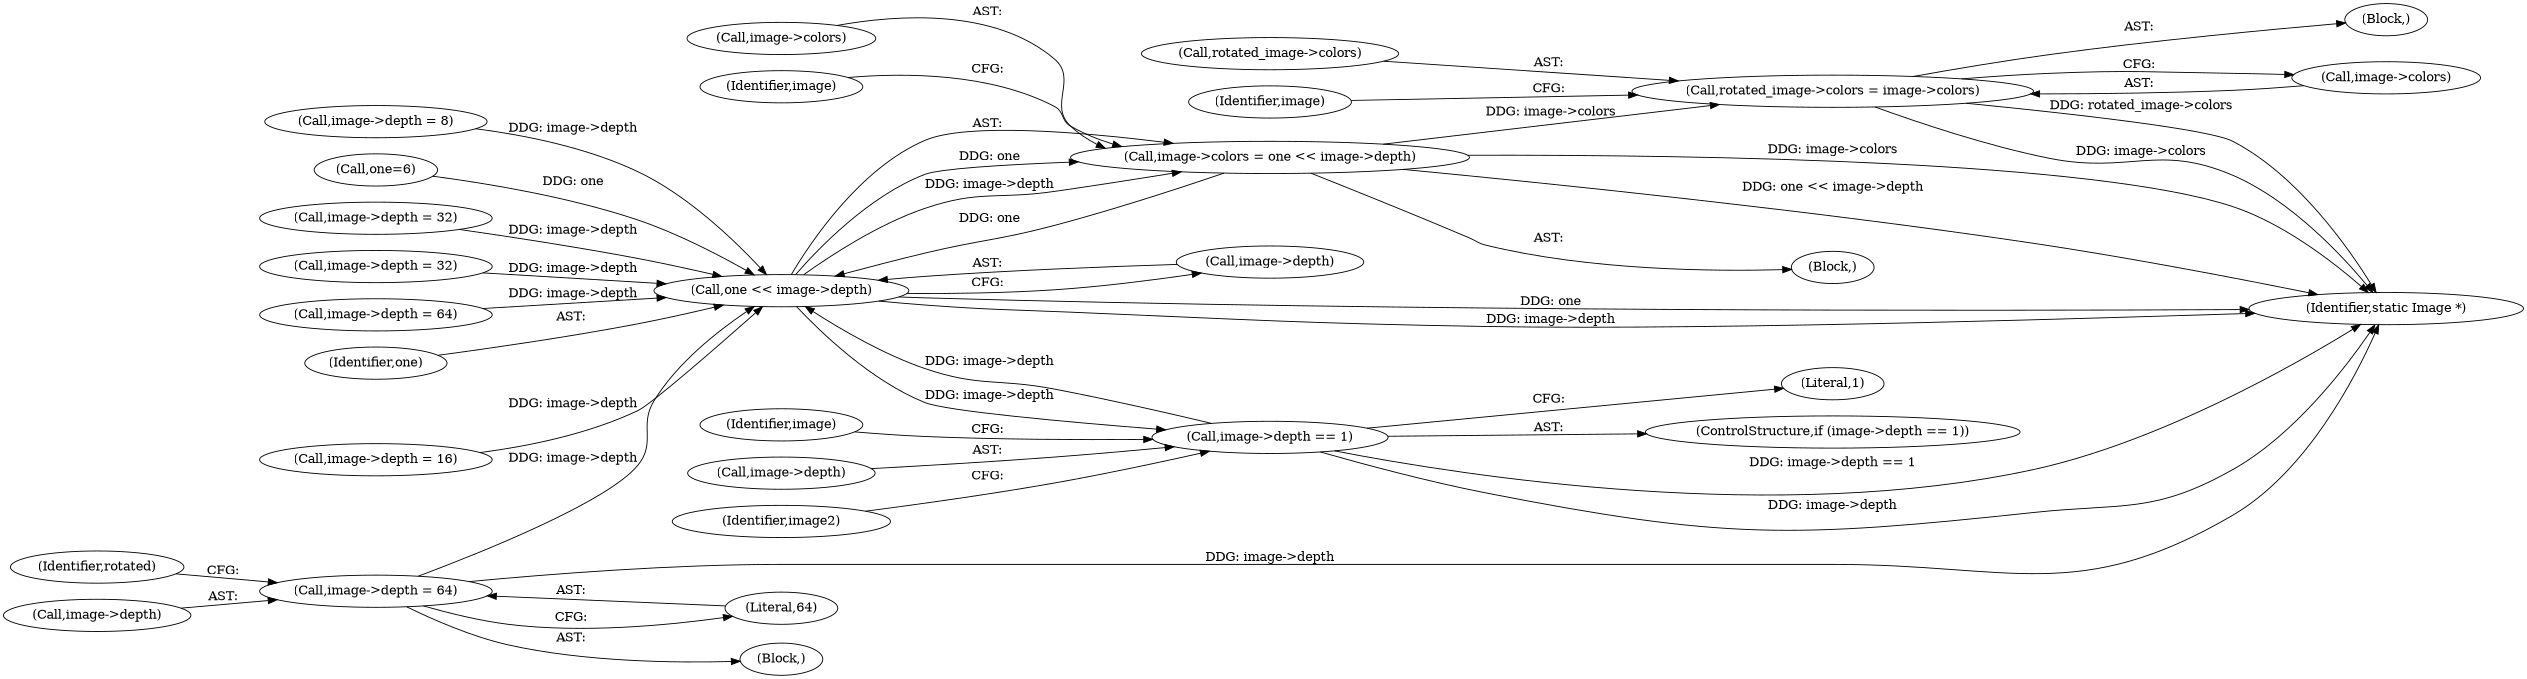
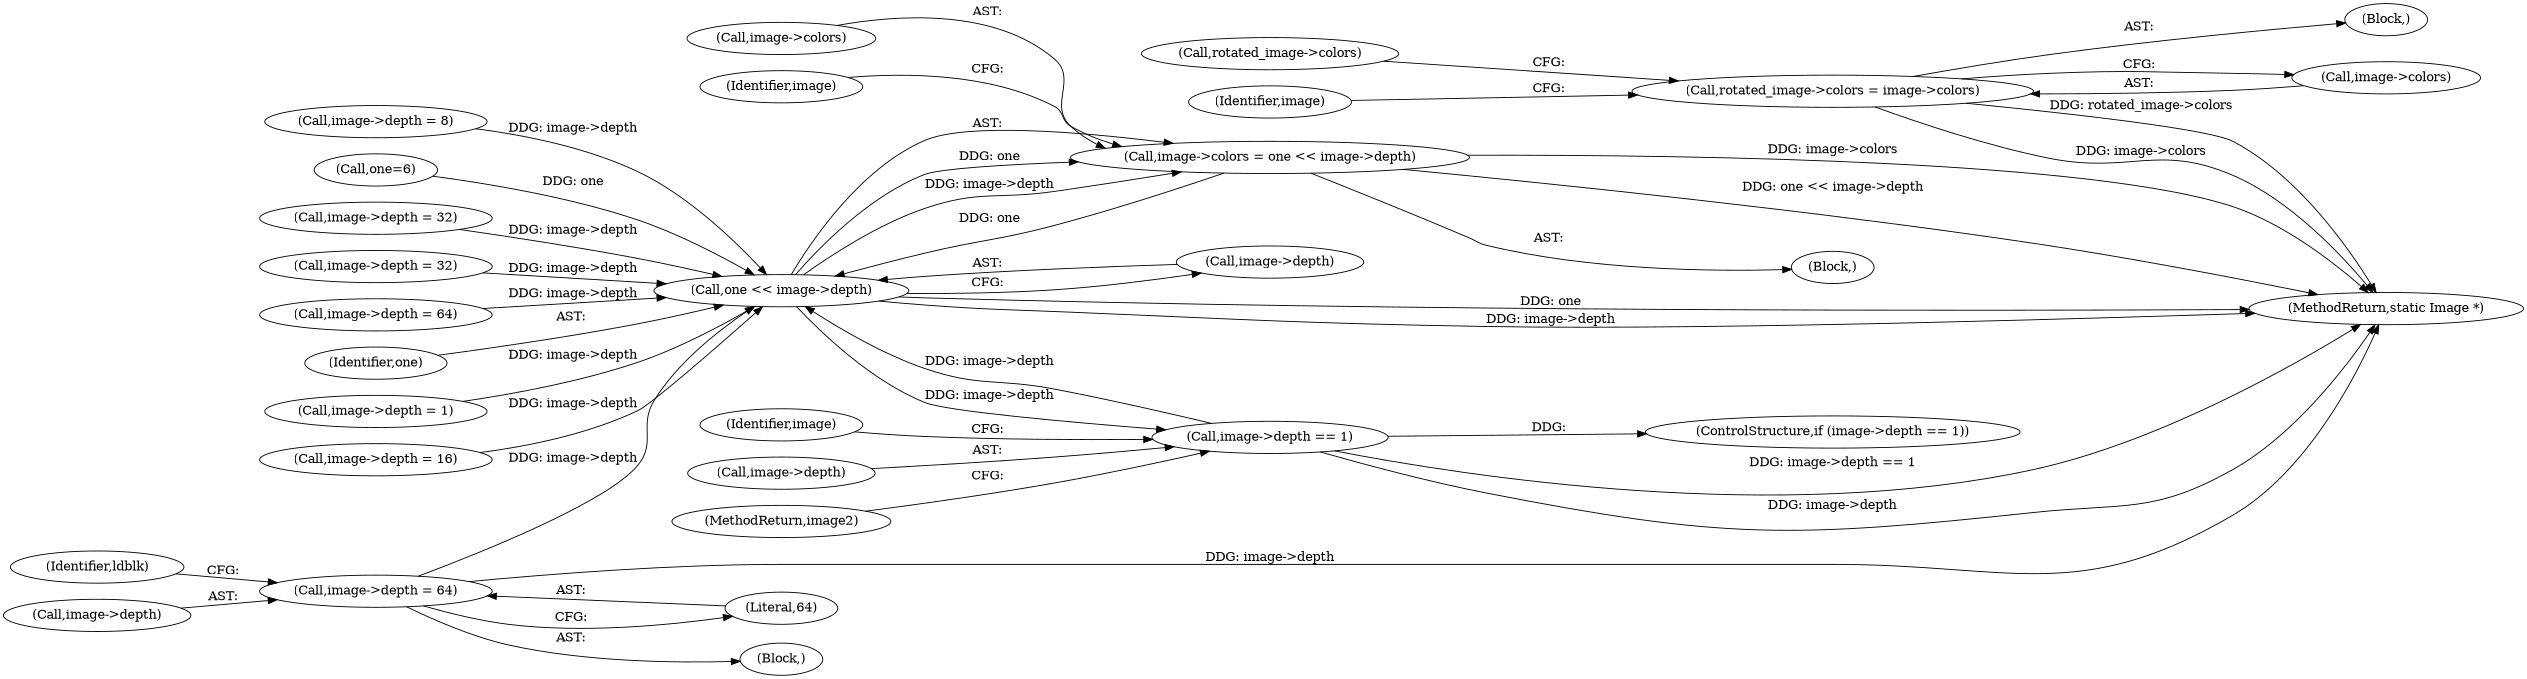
edge "(Call,rotated_image->colors)" -> "(Call,rotated_image->colors = image->colors)": label "AST: " -> "CFG: "
edge "(Call,image->colors = one << image->depth)" -> "(Call,rotated_image->colors = image->colors)": removed, label "DDG: image->colors"
node "(Identifier,static Image *)": label "(Identifier,static Image *)" -> "(MethodReturn,static Image *)"
node "(Literal,1)": removed
node "(Call,image->depth = 1)": added
edge "(Call,image->depth == 1)" -> "(ControlStructure,if (image->depth == 1))": label "AST: " -> "DDG: "
node "(Identifier,image2)": label "(Identifier,image2)" -> "(MethodReturn,image2)"
node "(Identifier,rotated)": label "(Identifier,rotated)" -> "(Identifier,ldblk)"
